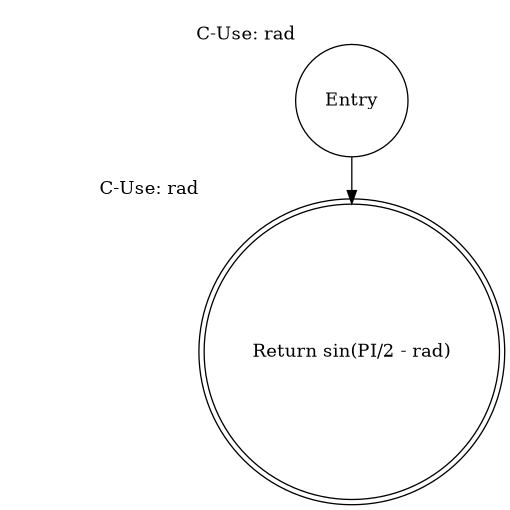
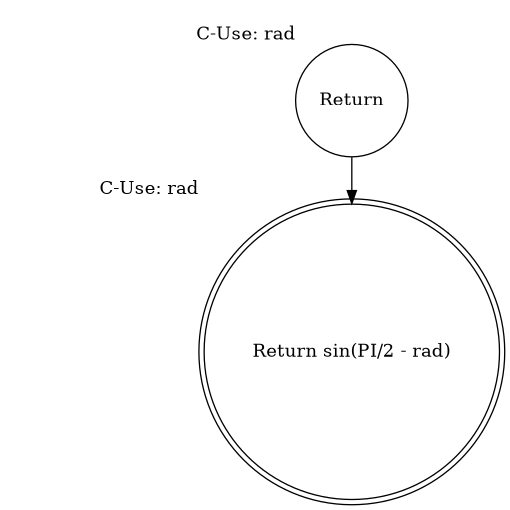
node "Entry C-Use: rad": label "Entry C-Use: rad" -> "Return C-Use: rad"
